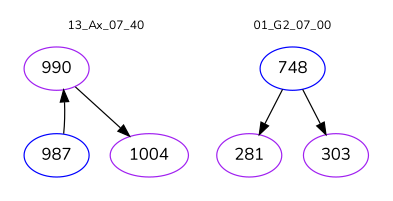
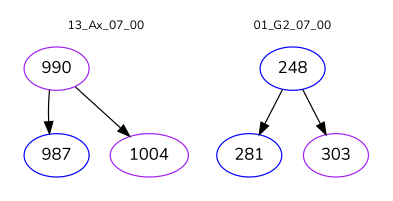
cluster "13_Ax_07_40": label "13_Ax_07_40" -> "13_Ax_07_00"
node "748": label "748" -> "248"
edge "987" -> "990": reversed
node "281": color purple -> blue
